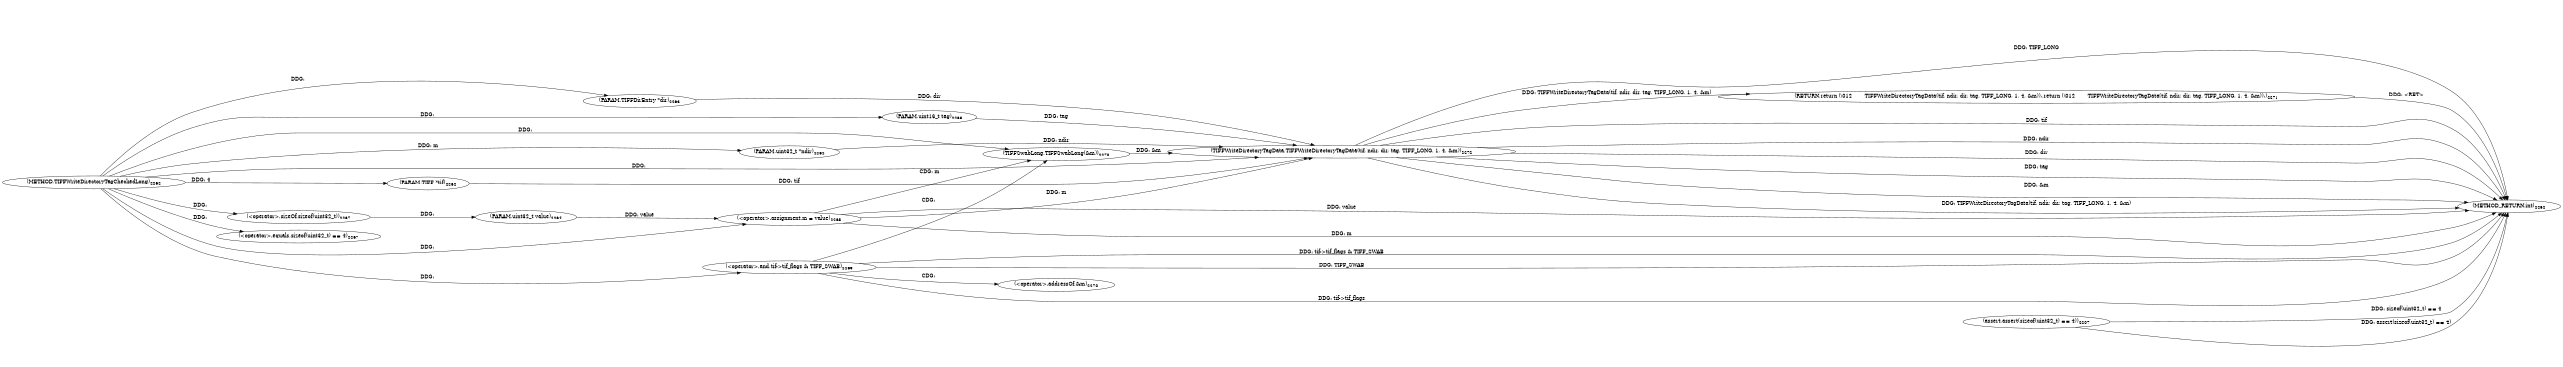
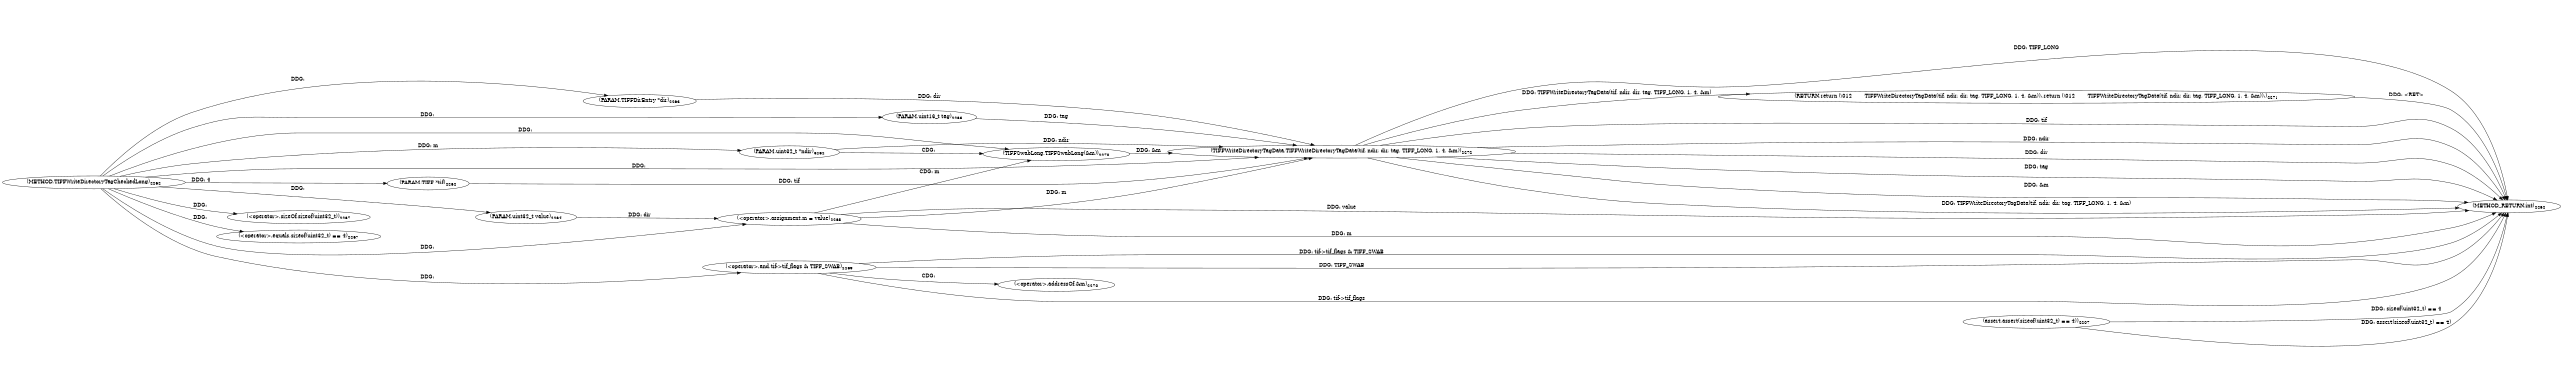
node "(PARAM,uint32_t *ndir)": text "2262" -> "3262"
edge "(PARAM,uint32_t value)" -> "(<operator>.assignment,m = value)": label "DDG: value" -> "DDG: dir"
edge "(<operator>.sizeOf,sizeof(uint32_t))" -> "(PARAM,uint32_t value)": now "(METHOD,TIFFWriteDirectoryTagCheckedLong)" -> "(PARAM,uint32_t value)"
edge "(<operator>.and,tif->tif_flags & TIFF_SWAB)" -> "(TIFFSwabLong,TIFFSwabLong(&m))": now "(PARAM,uint32_t *ndir)" -> "(TIFFSwabLong,TIFFSwabLong(&m))"
